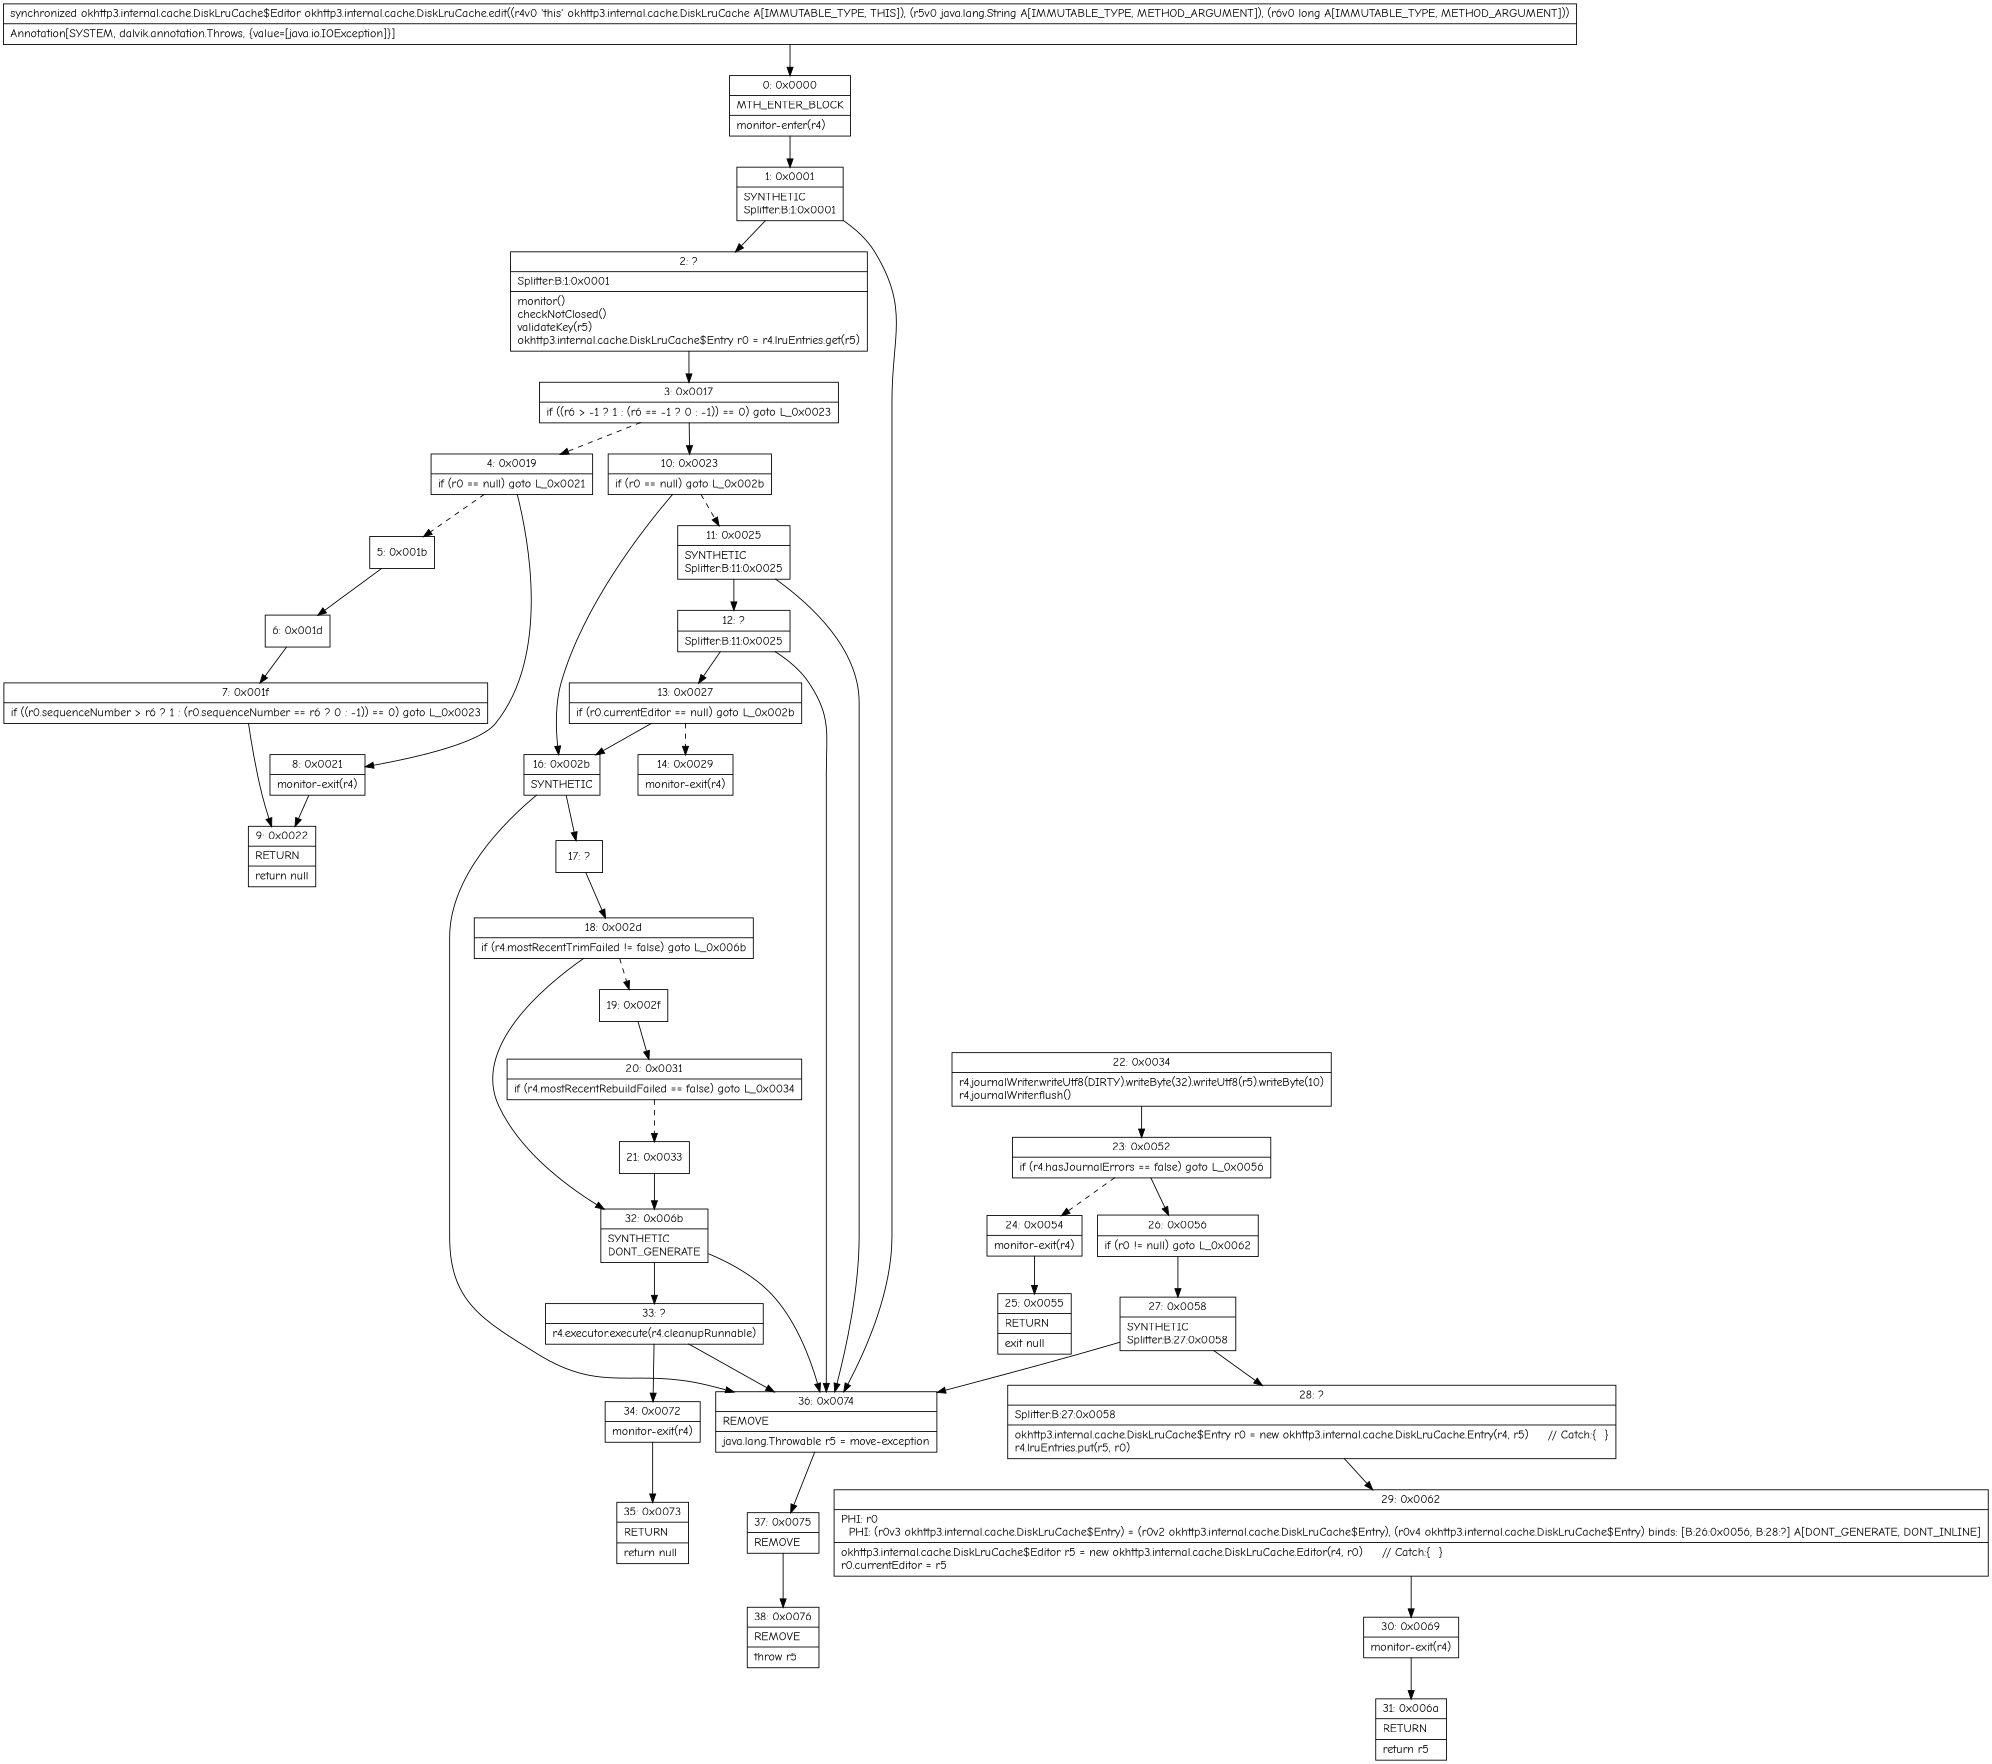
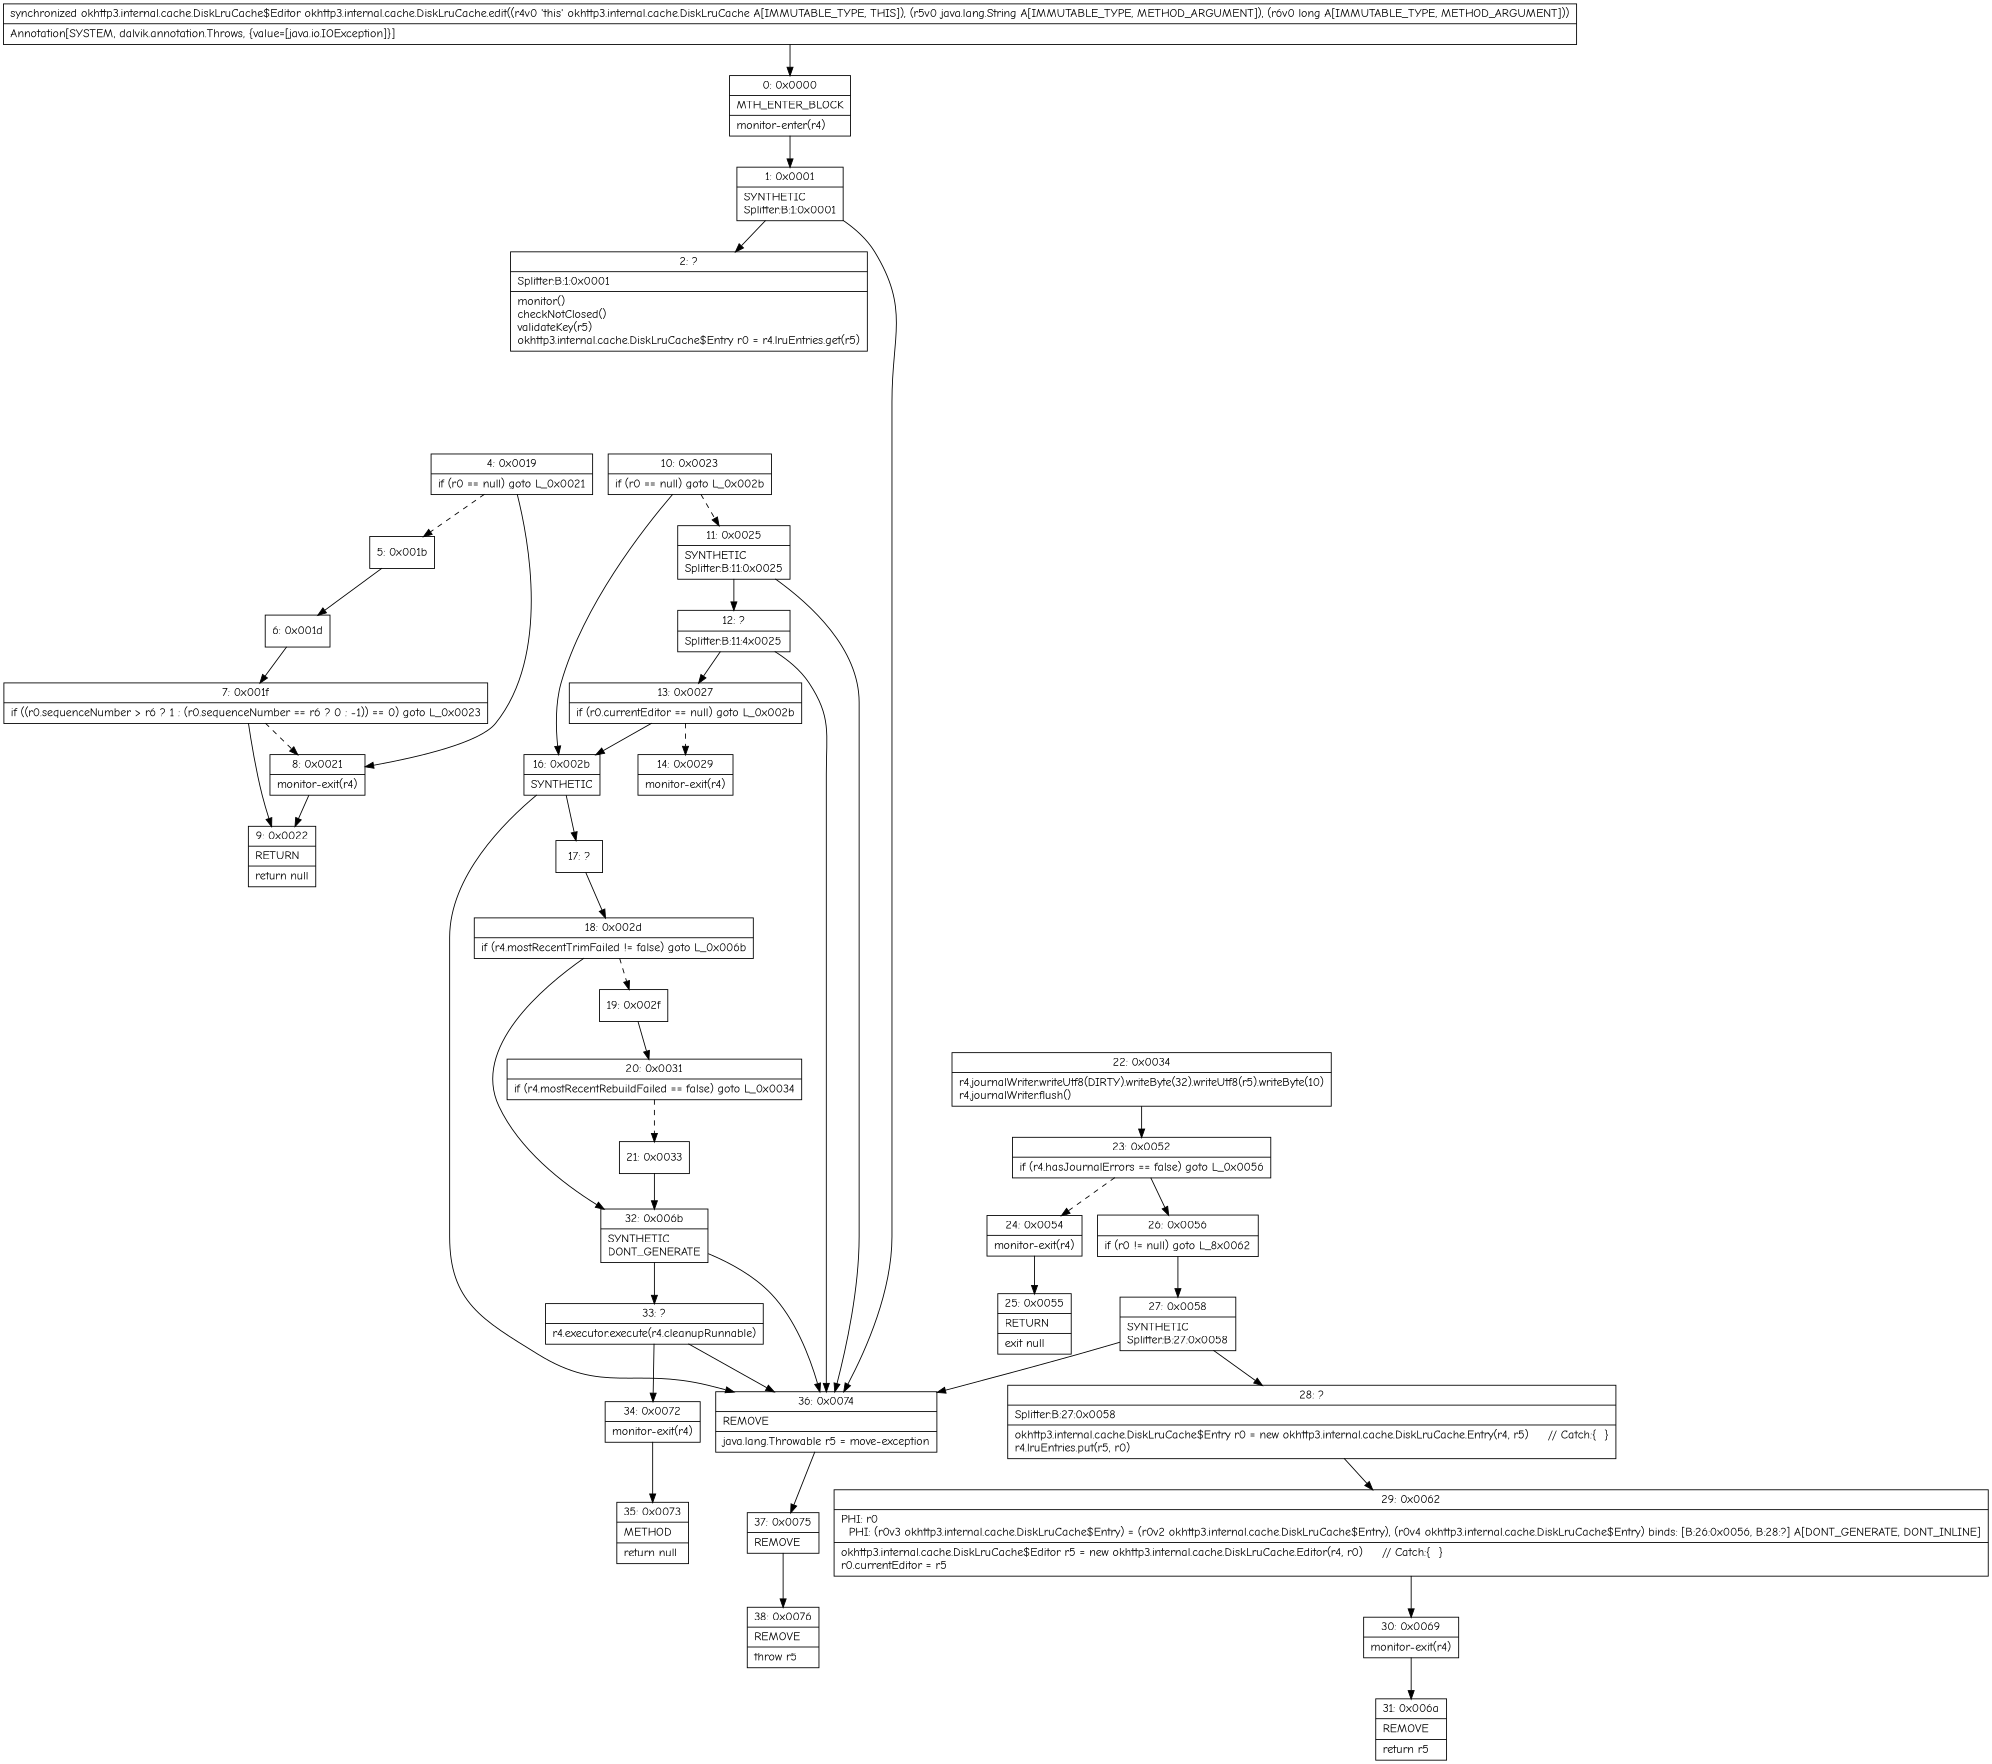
node "3: 0x0017": removed
node "12: ?": text "Splitter:B:11:0x0025" -> "Splitter:B:11:4x0025"
edge "7: 0x001f" -> "8: 0x0021": added
node "26: 0x0056": text "if (r0 != null) goto L_0x0062" -> "if (r0 != null) goto L_8x0062"
node "35: 0x0073": text "RETURN" -> "METHOD"
node "31: 0x006a": text "RETURN" -> "REMOVE"
